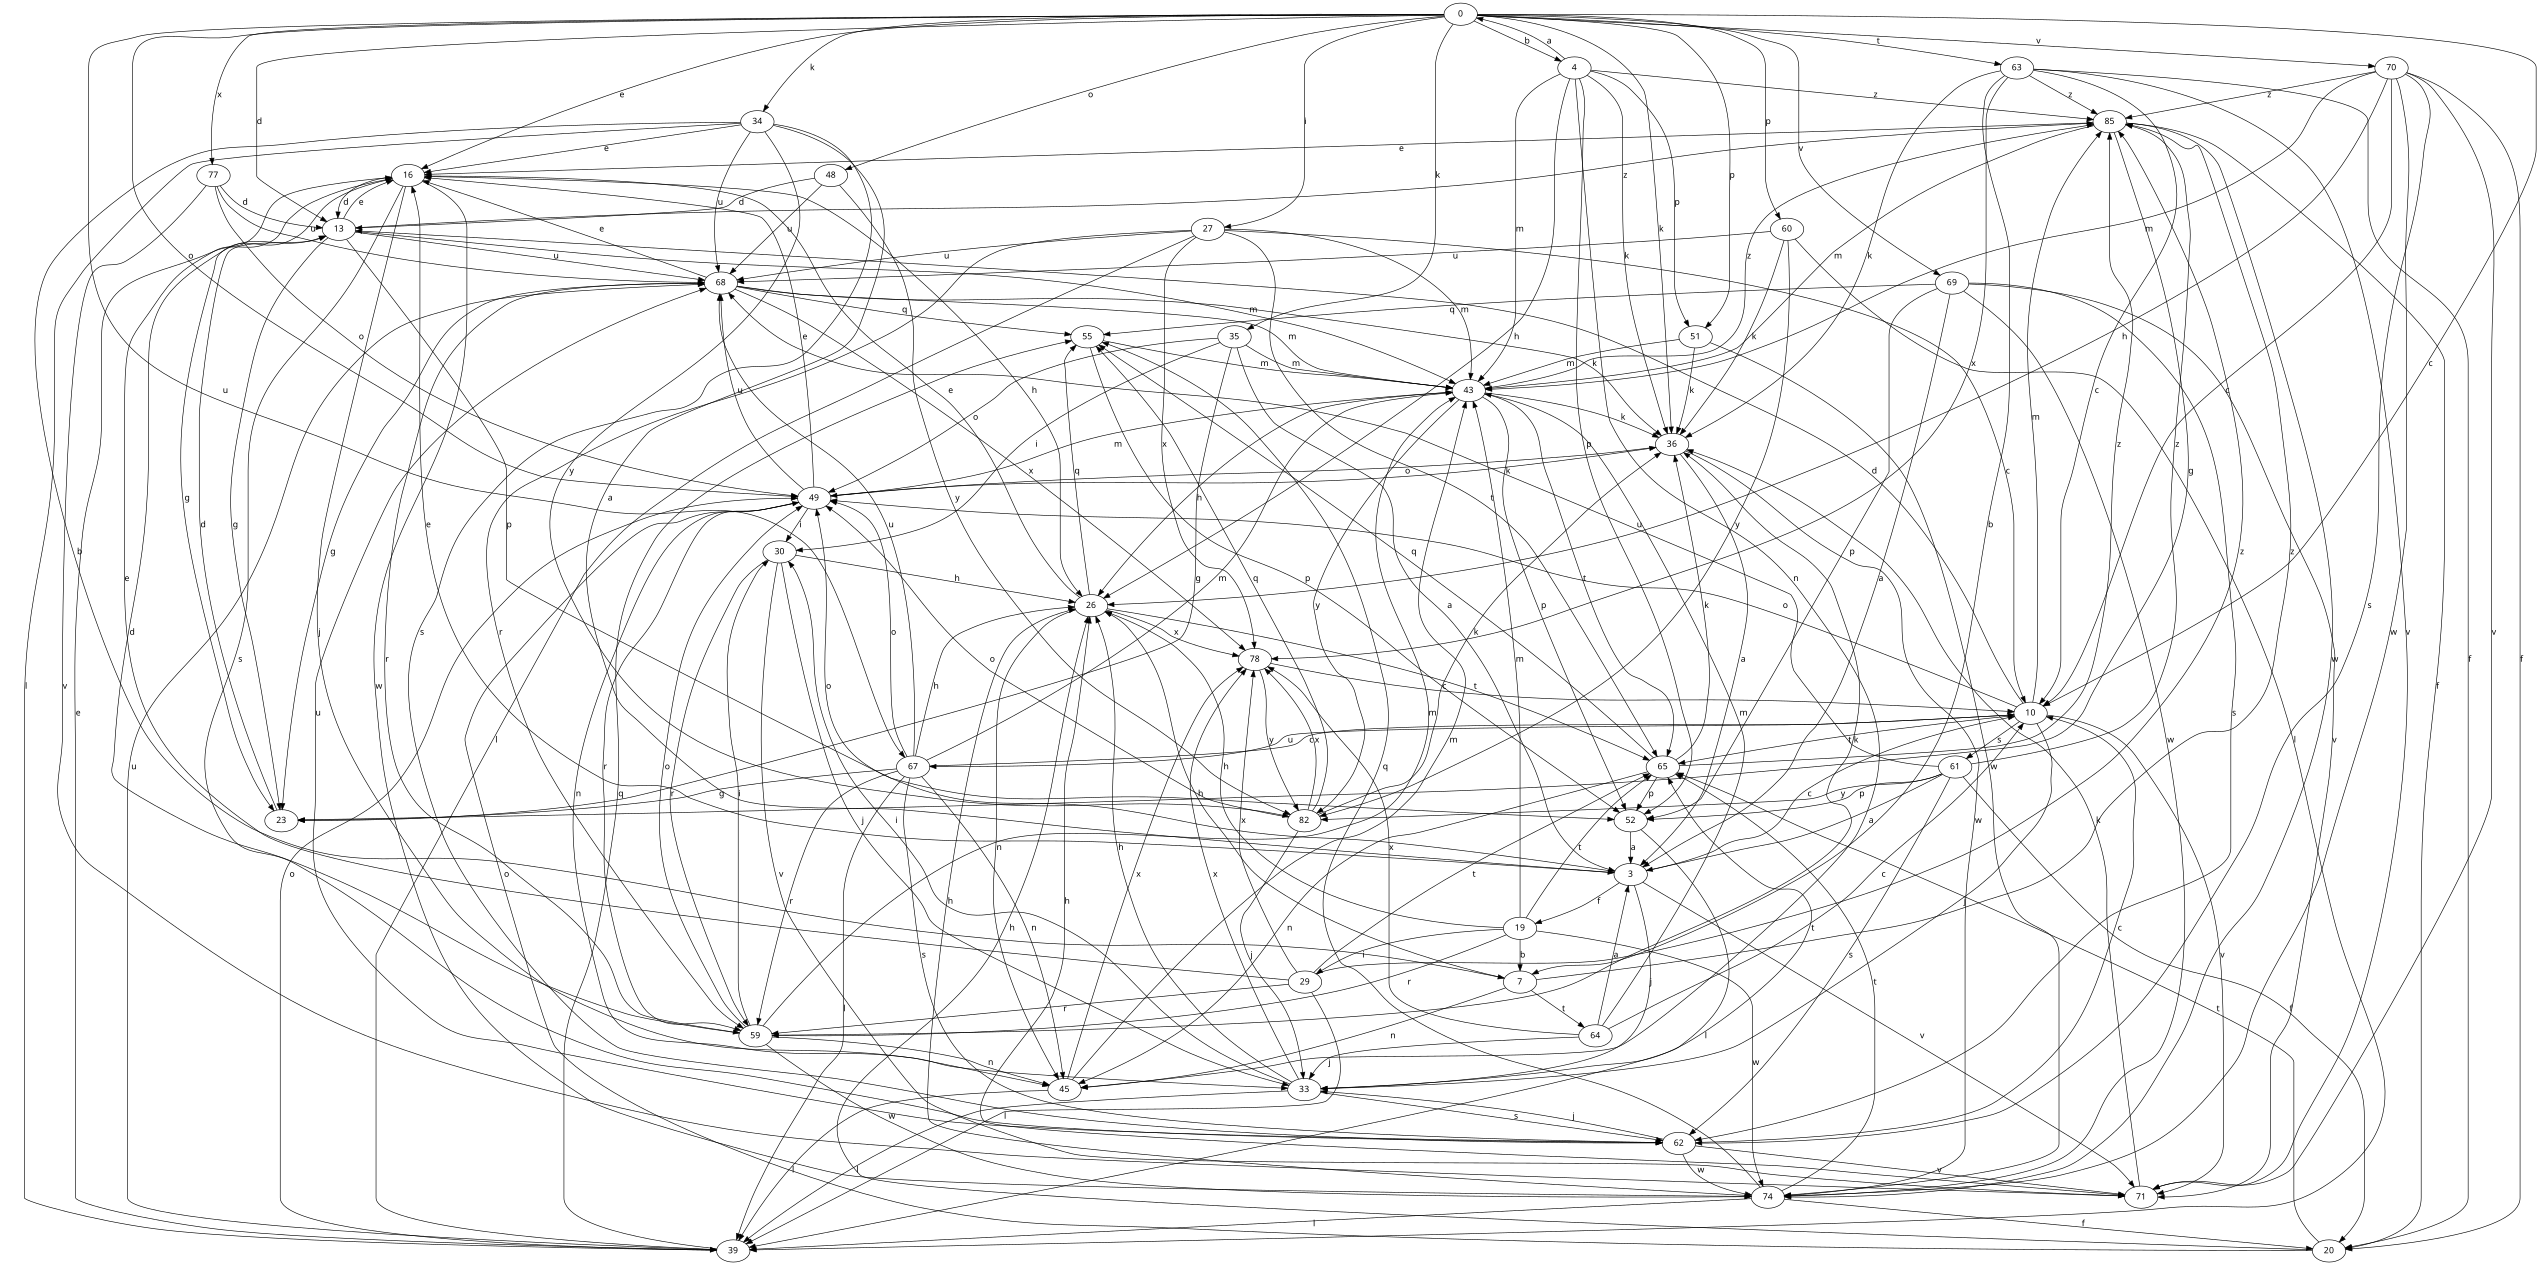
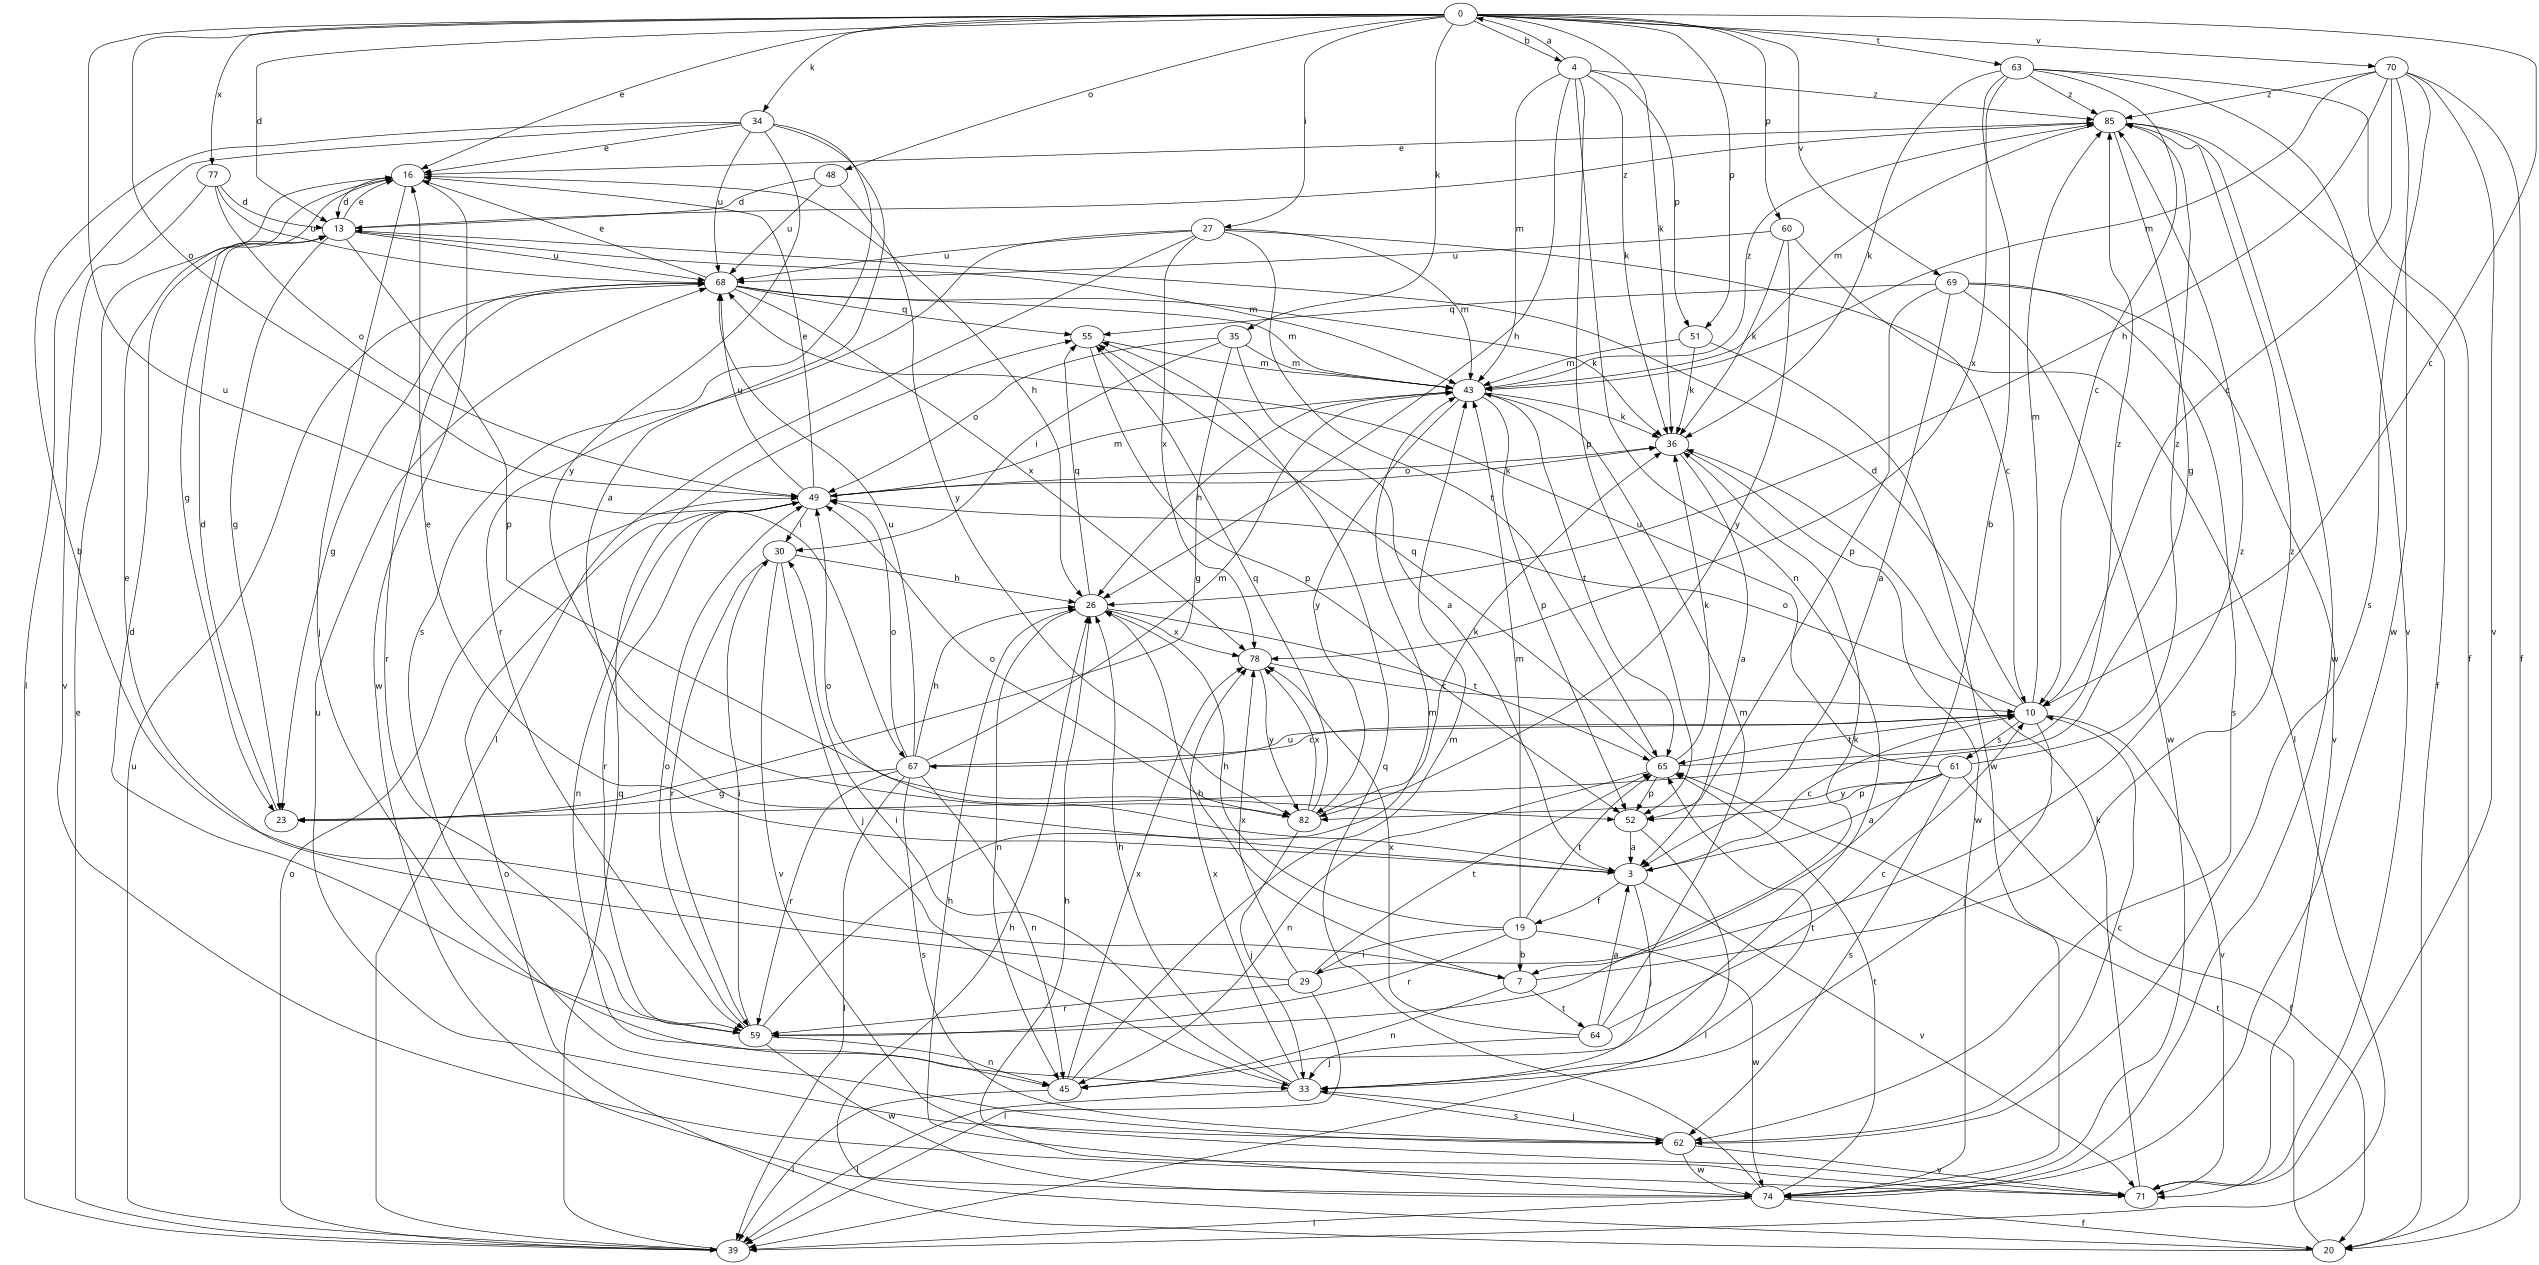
edge "26" -> "16": removed, label "e"
edge "16" -> "62": removed, label "s"
